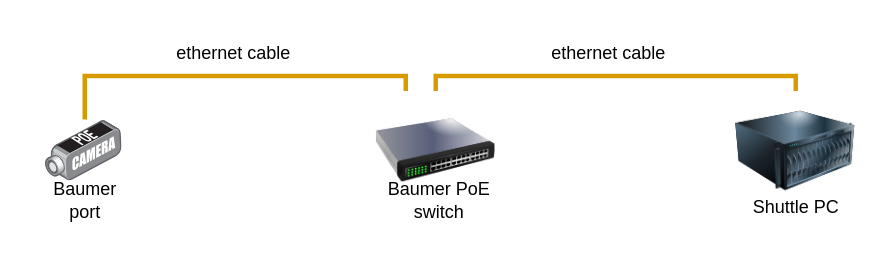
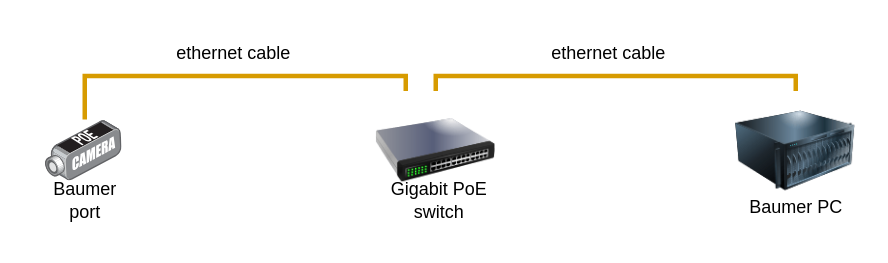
node "Baumer PoE switch": label "Baumer PoE switch" -> "Gigabit PoE switch"
node "Shuttle PC": label "Shuttle PC" -> "Baumer PC"
